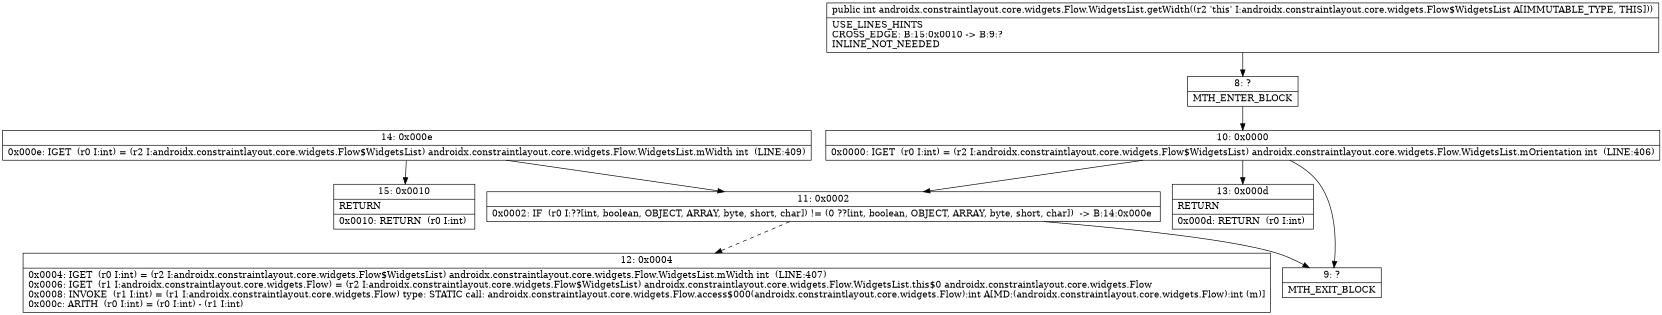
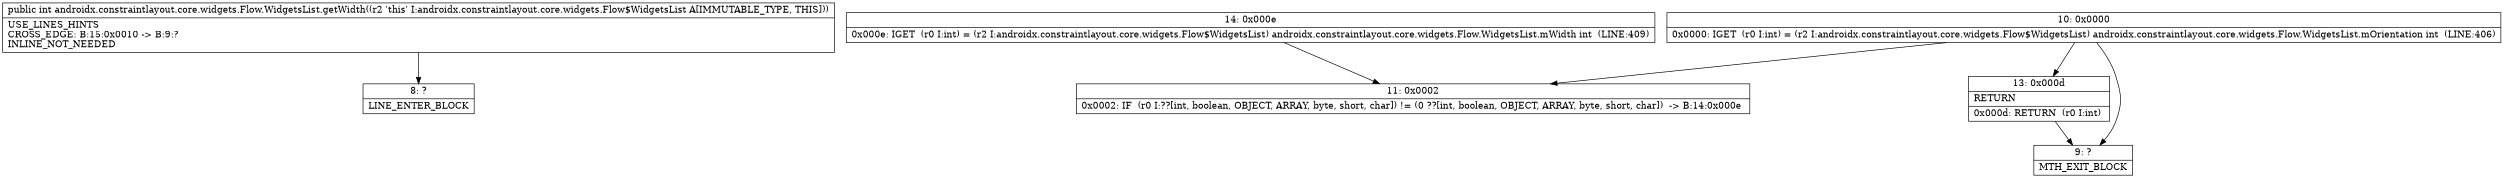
node "8: ?": text "MTH_ENTER_BLOCK" -> "LINE_ENTER_BLOCK"
edge "8: ?" -> "10: 0x0000": removed
node "15: 0x0010": removed
edge "11: 0x0002" -> "9: ?": now "13: 0x000d" -> "9: ?"
node "12: 0x0004": removed
